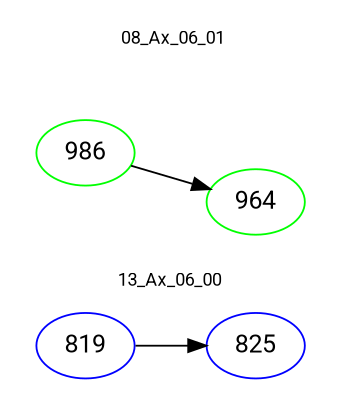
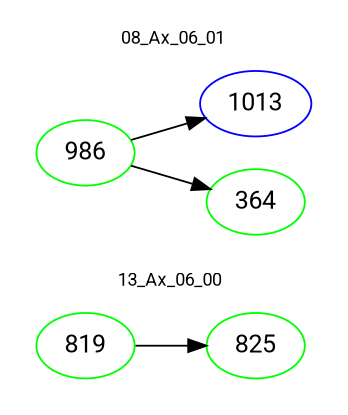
node "1013": added
node "964": label "964" -> "364"
node "819": color blue -> green
node "825": color blue -> green
